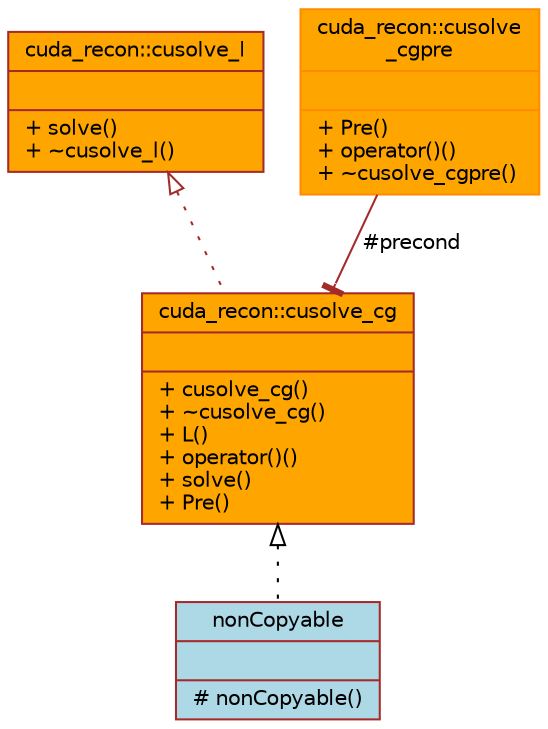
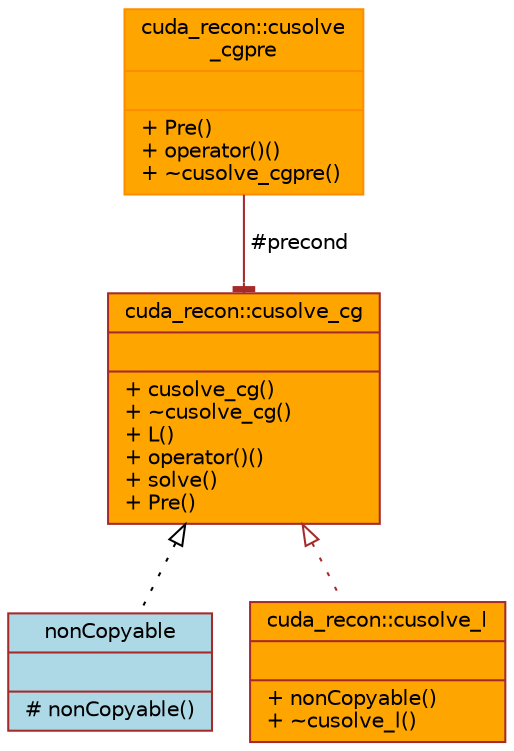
node "cuda_recon::cusolve_l": text "+ solve()" -> "+ nonCopyable()"
edge "cuda_recon::cusolve_cg" -> "cuda_recon::cusolve_l": reversed
